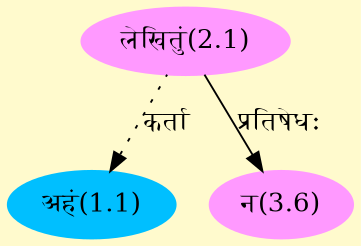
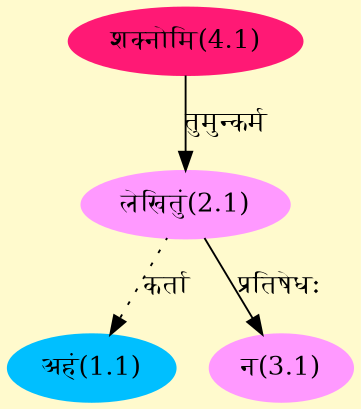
node "शक्नोमि(4.1)": added
node "न(3.6)": label "न(3.6)" -> "न(3.1)"
